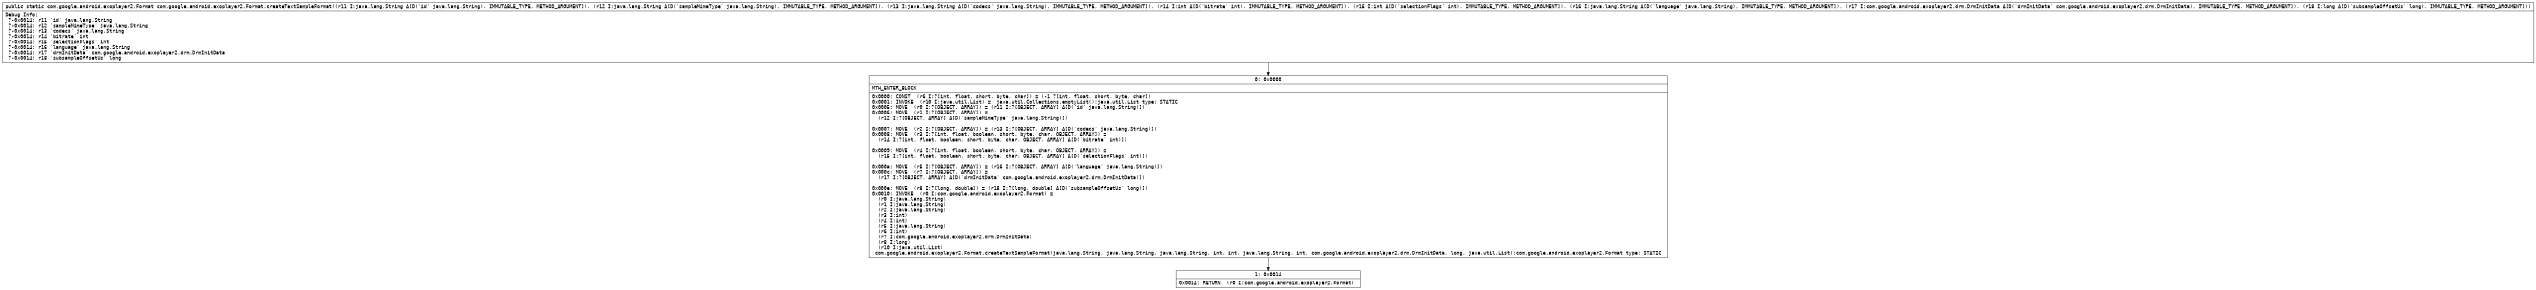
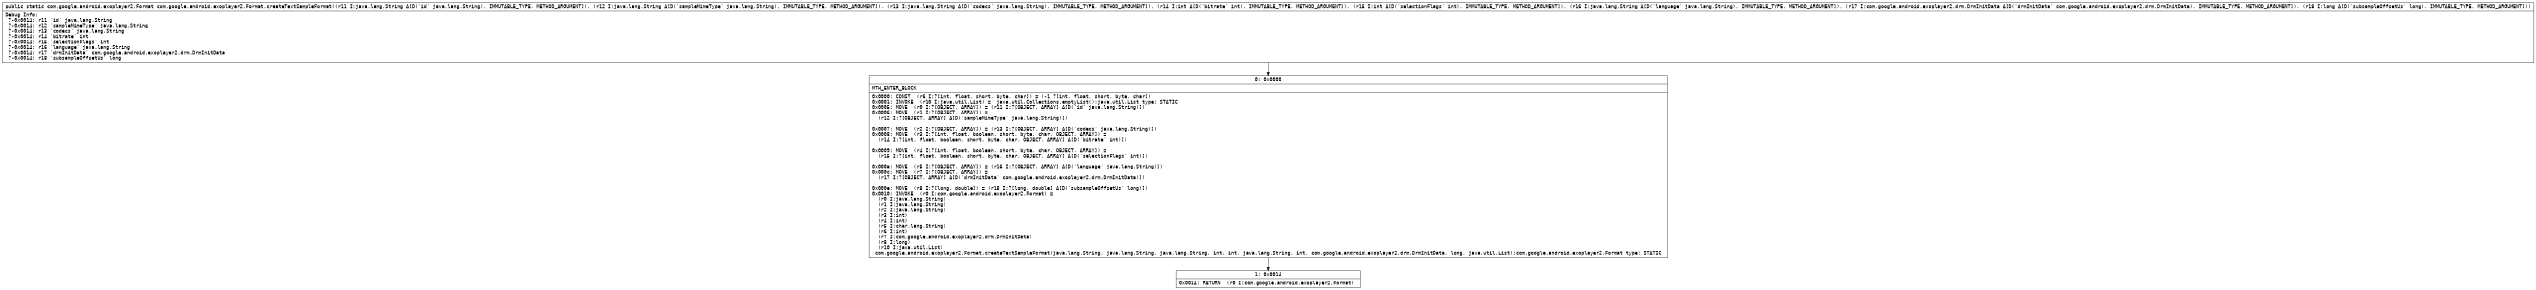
node "0: 0x0000": text "(r5 I:java.lang.String)" -> "(r5 I:char.lang.String)"
